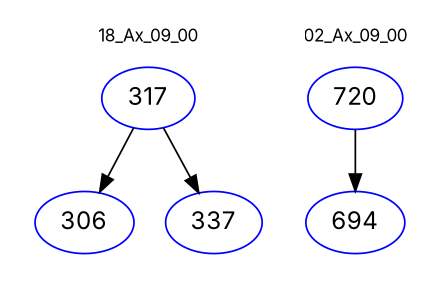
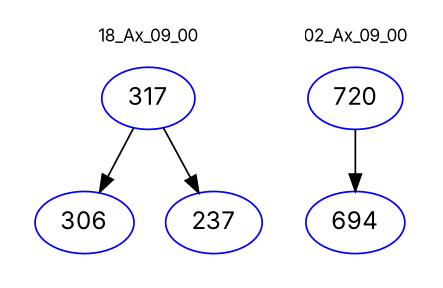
node "337": label "337" -> "237"
